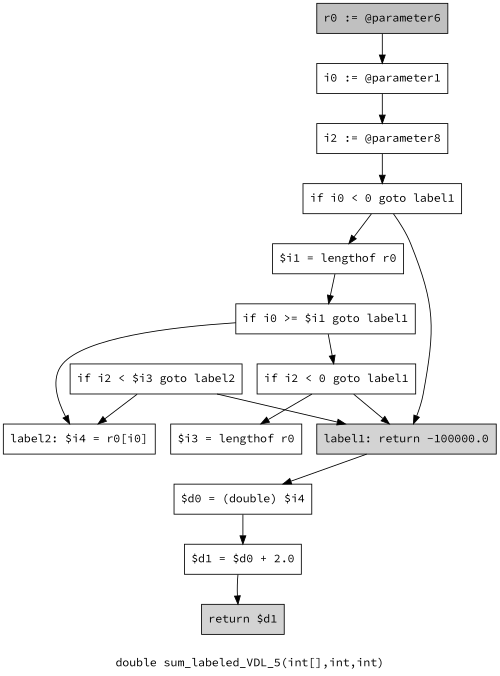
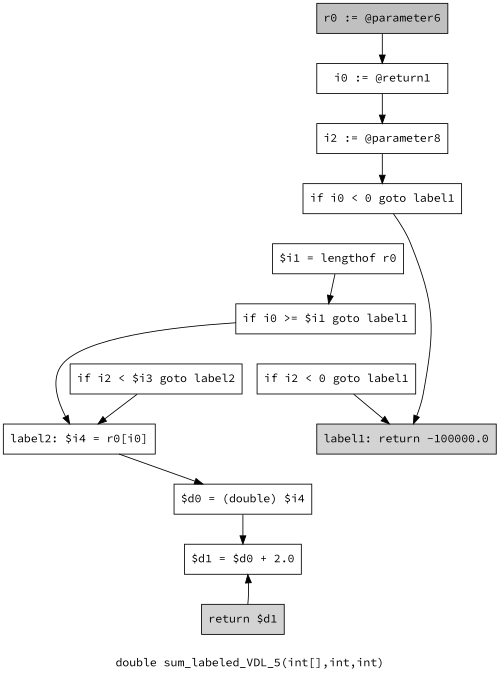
node "i0 := @parameter1": label "i0 := @parameter1" -> "i0 := @return1"
edge "if i0 < 0 goto label1" -> "$i1 = lengthof r0": removed
edge "if i0 >= $i1 goto label1" -> "if i2 < 0 goto label1": removed
edge "if i2 < $i3 goto label2" -> "label1: return -100000.0": removed
node "$i3 = lengthof r0": removed
edge "label1: return -100000.0" -> "$d0 = (double) $i4": now "label2: $i4 = r0[i0]" -> "$d0 = (double) $i4"
edge "$d1 = $d0 + 2.0" -> "return $d1": reversed
